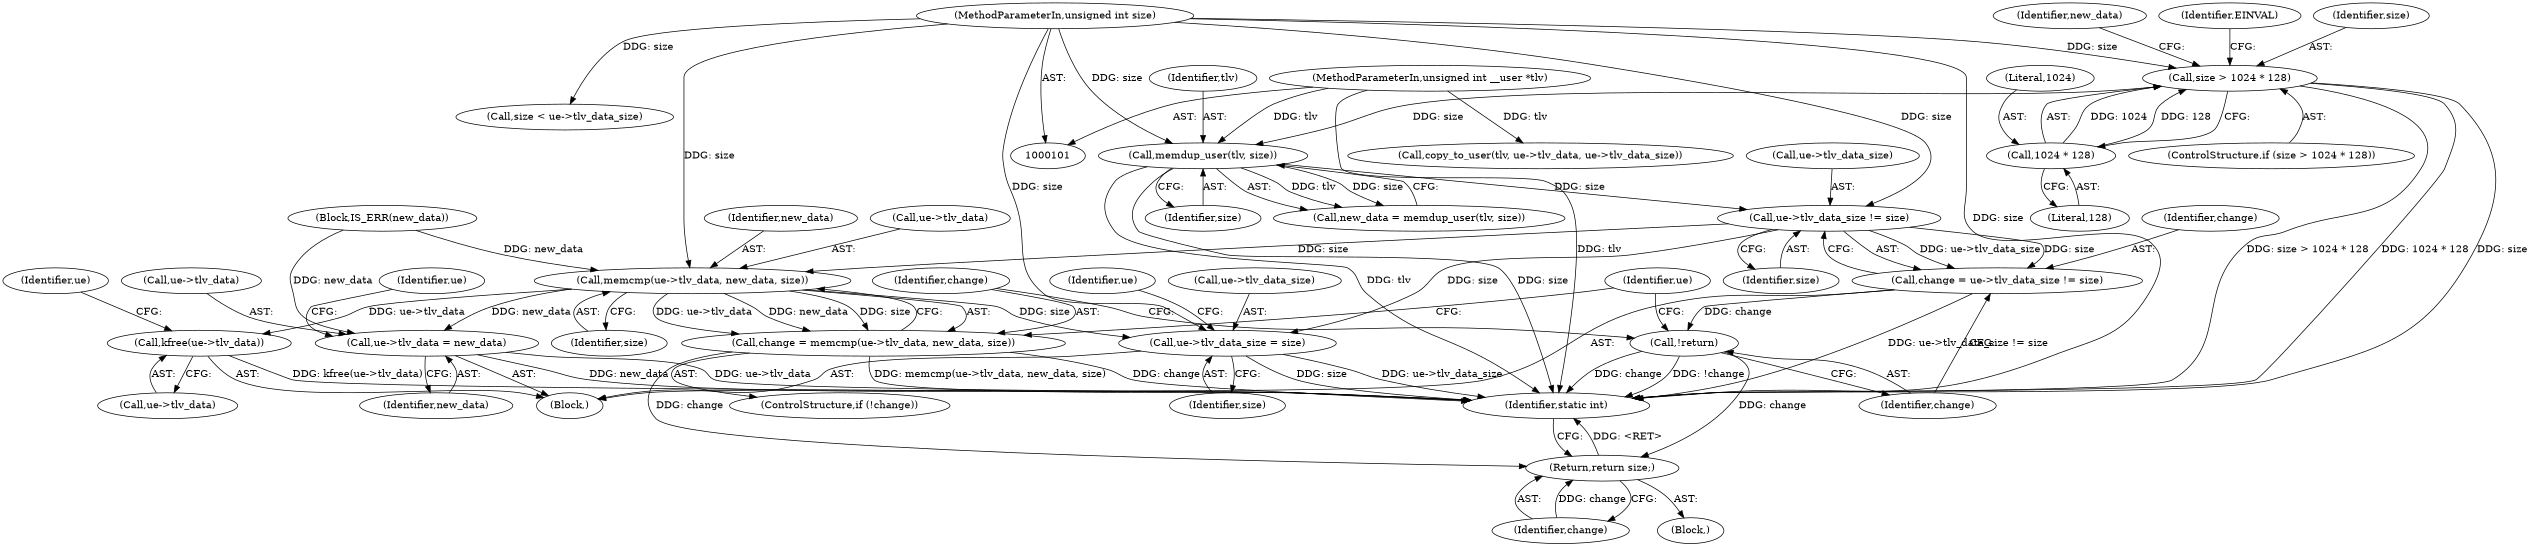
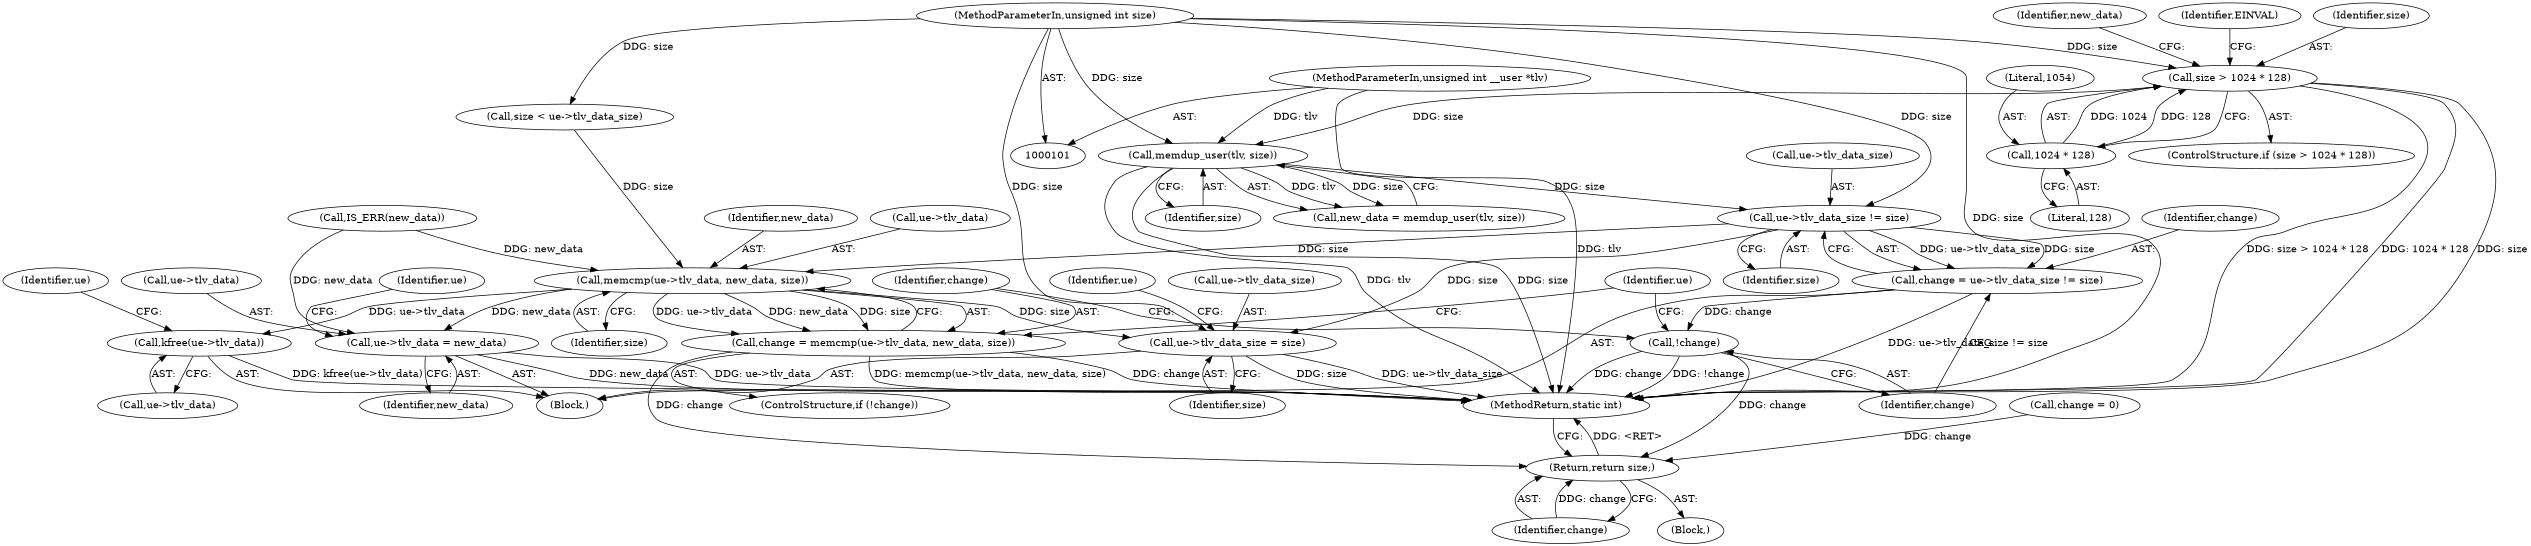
edge "(MethodParameterIn,unsigned int size)" -> "(Call,memcmp(ue->tlv_data, new_data, size))": now "(Call,size < ue->tlv_data_size)" -> "(Call,memcmp(ue->tlv_data, new_data, size))"
node "(Identifier,tlv)": removed
node "(Literal,1024)": label "(Literal,1024)" -> "(Literal,1054)"
edge "(ControlStructure,if (size > 1024 * 128))" -> "(Call,size > 1024 * 128)": reversed
node "(Call,copy_to_user(tlv, ue->tlv_data, ue->tlv_data_size))": removed
node "(Block,IS_ERR(new_data))": label "(Block,IS_ERR(new_data))" -> "(Call,IS_ERR(new_data))"
node "(Call,!return)": label "(Call,!return)" -> "(Call,!change)"
node "(Identifier,static int)": label "(Identifier,static int)" -> "(MethodReturn,static int)"
node "(Call,change = 0)": added
